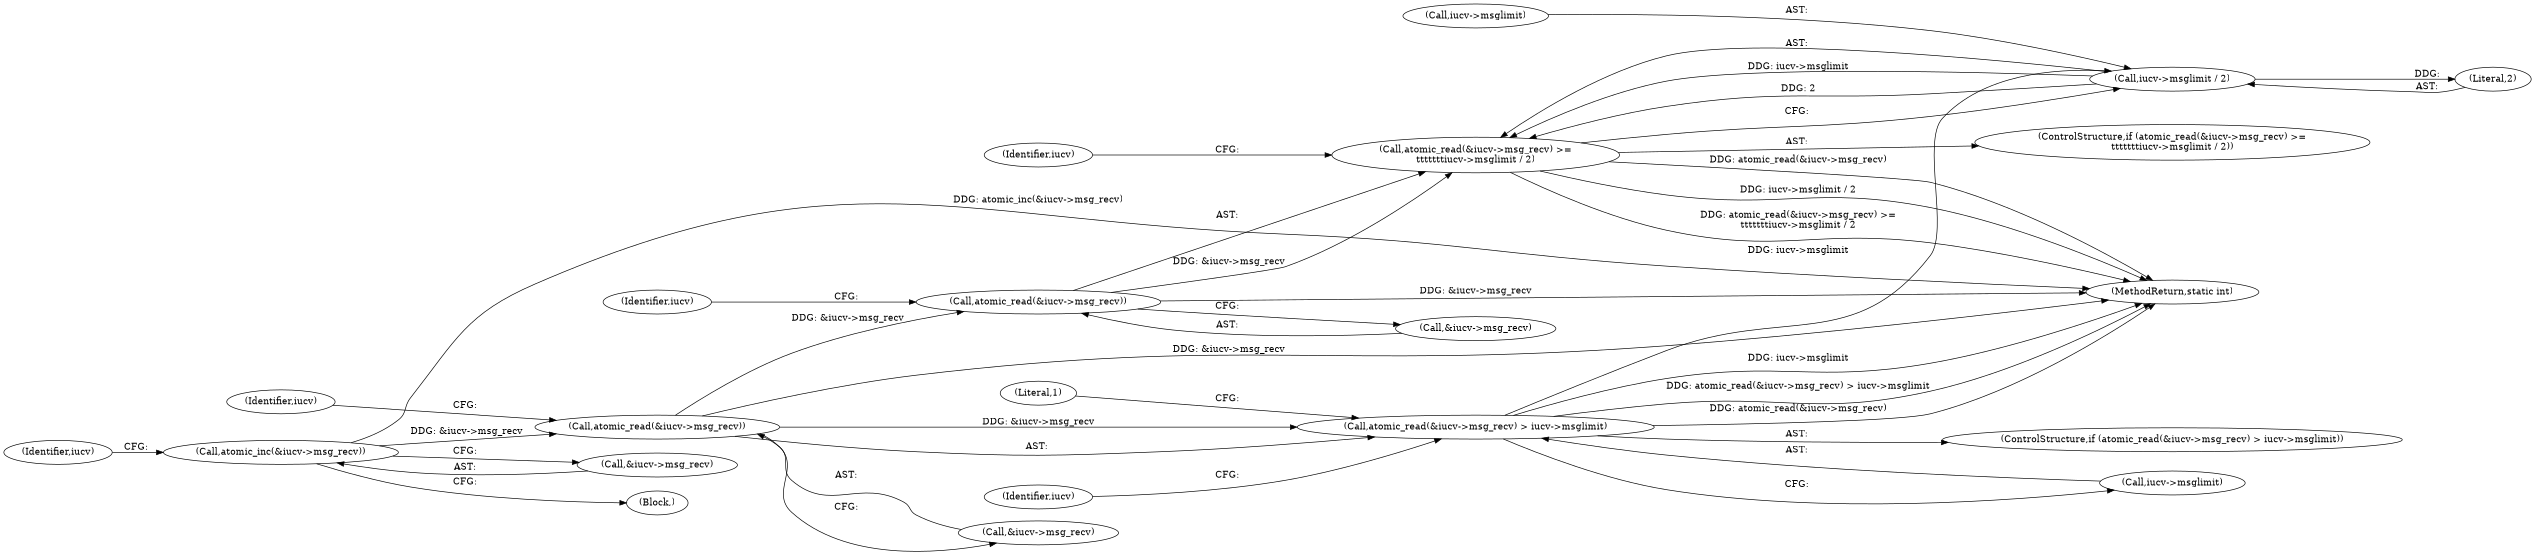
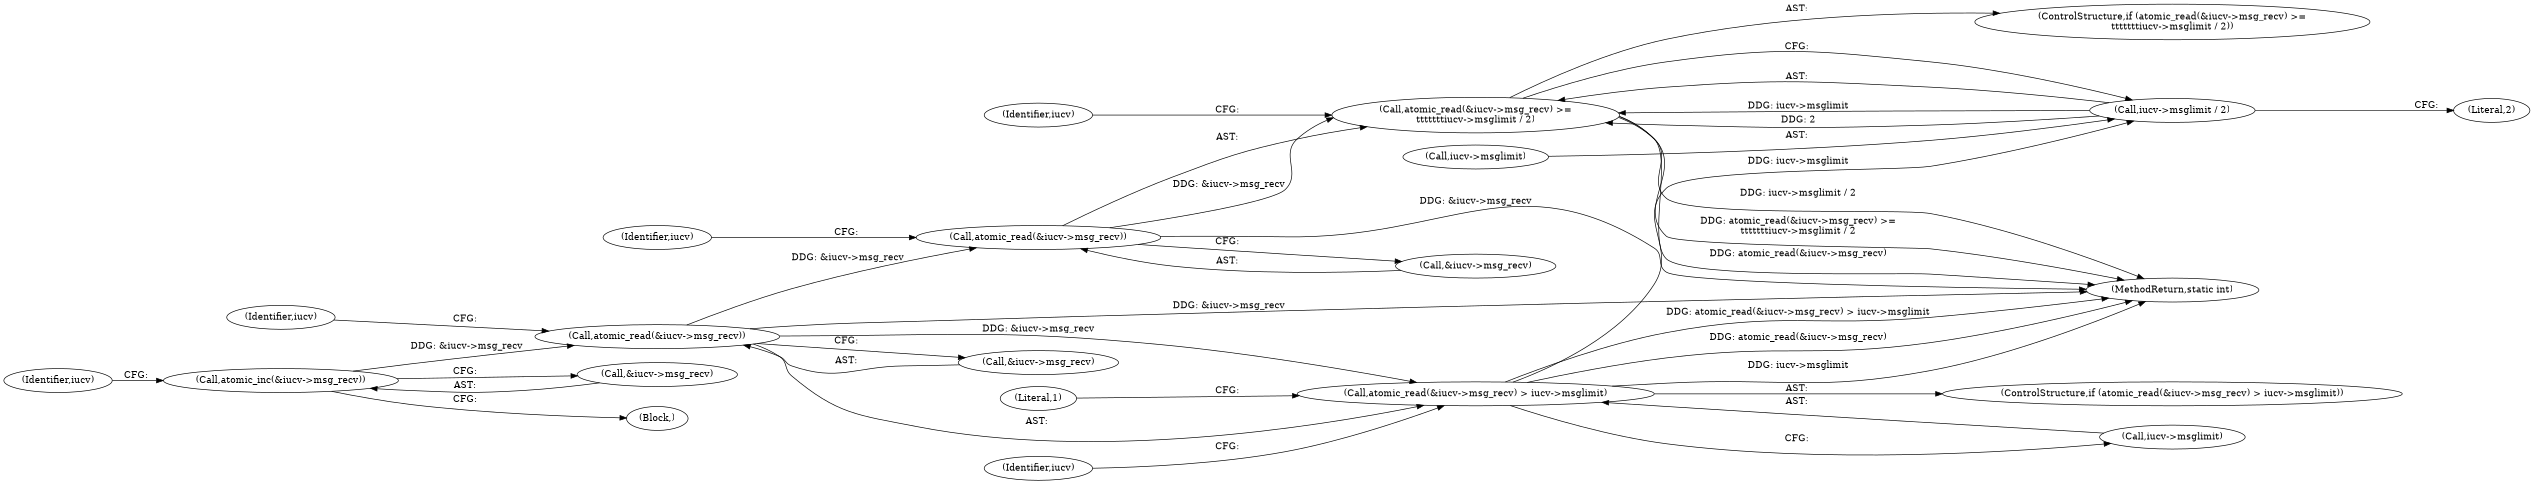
edge "(Call,iucv->msglimit / 2)" -> "(Literal,2)": label "DDG: " -> "CFG: "
edge "(Literal,2)" -> "(Call,iucv->msglimit / 2)": removed, label "AST:"
edge "(Call,atomic_inc(&iucv->msg_recv))" -> "(MethodReturn,static int)": removed, label "DDG: atomic_inc(&iucv->msg_recv)"
